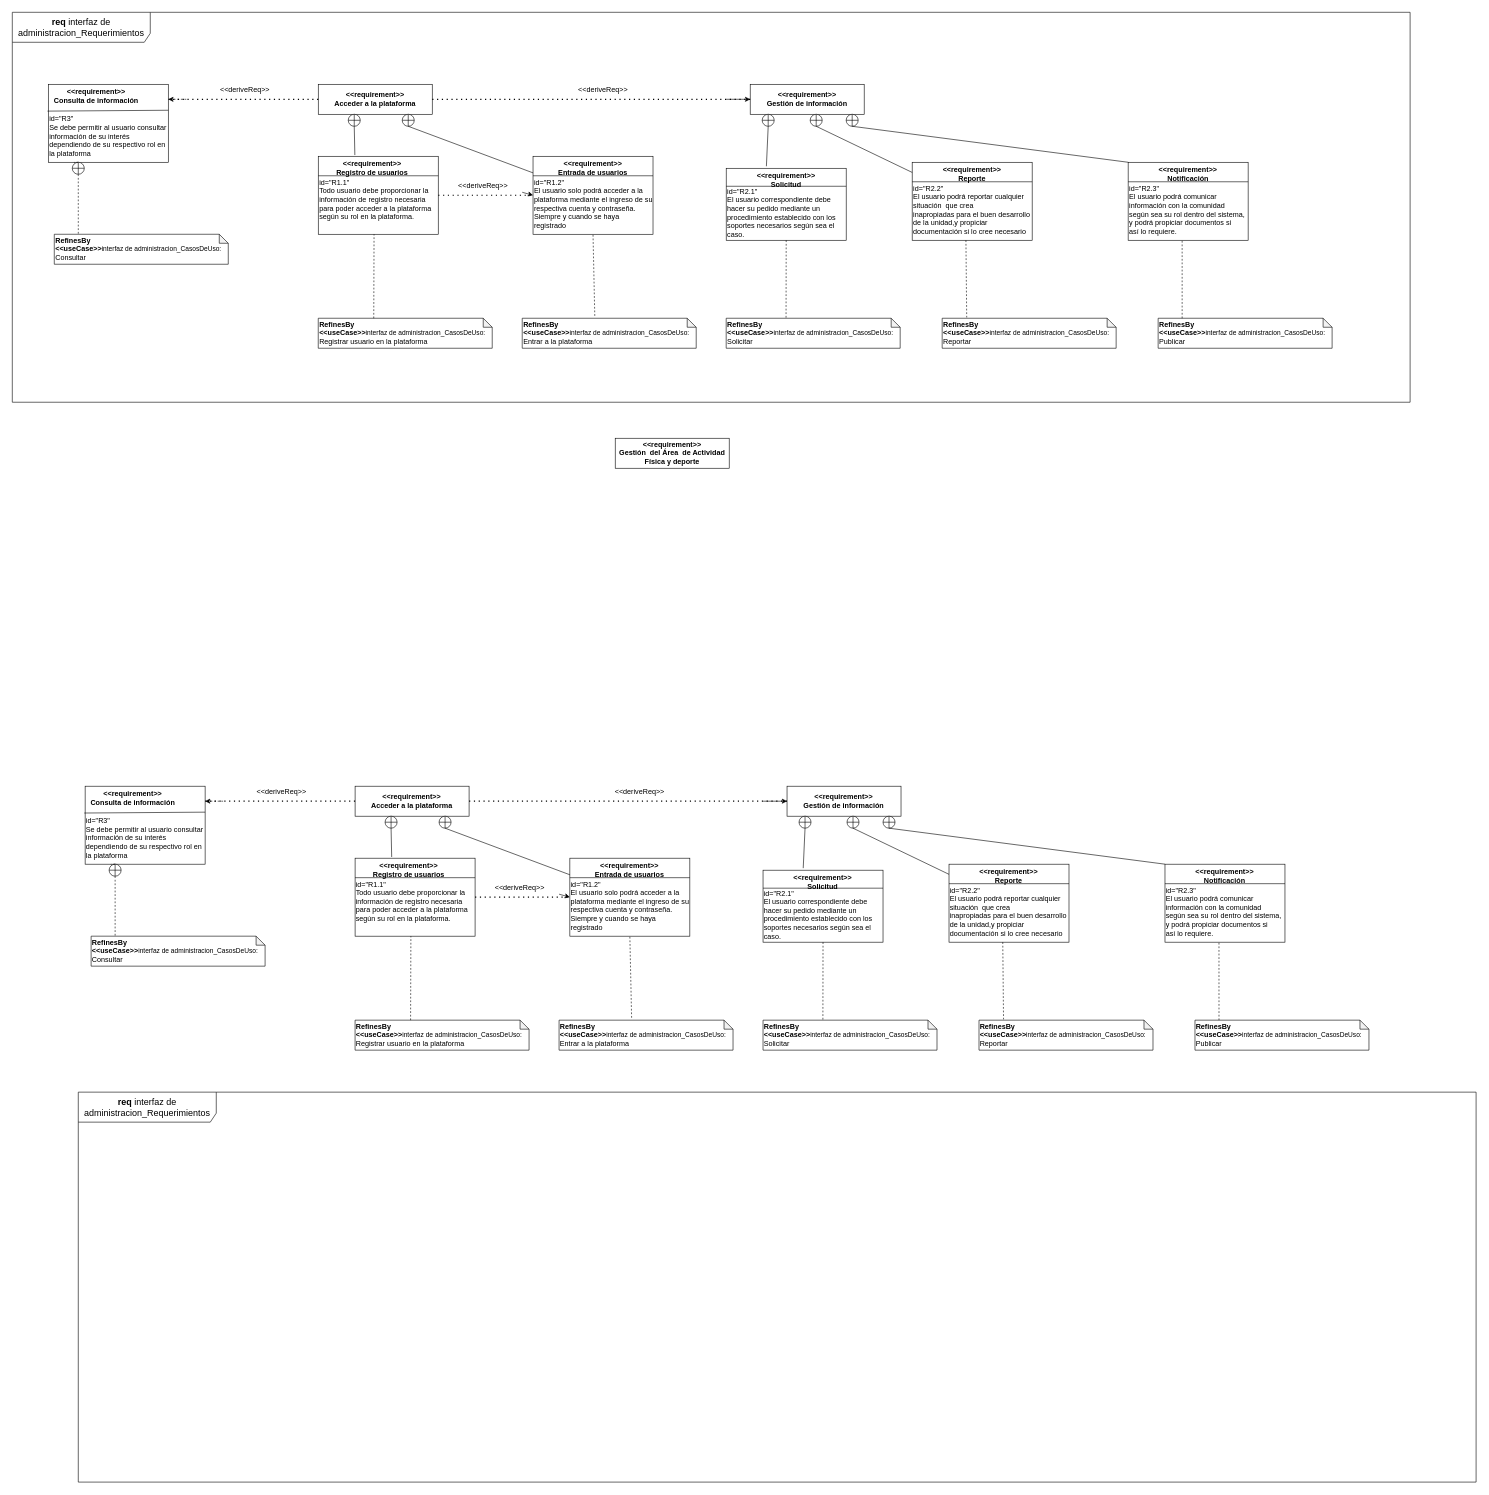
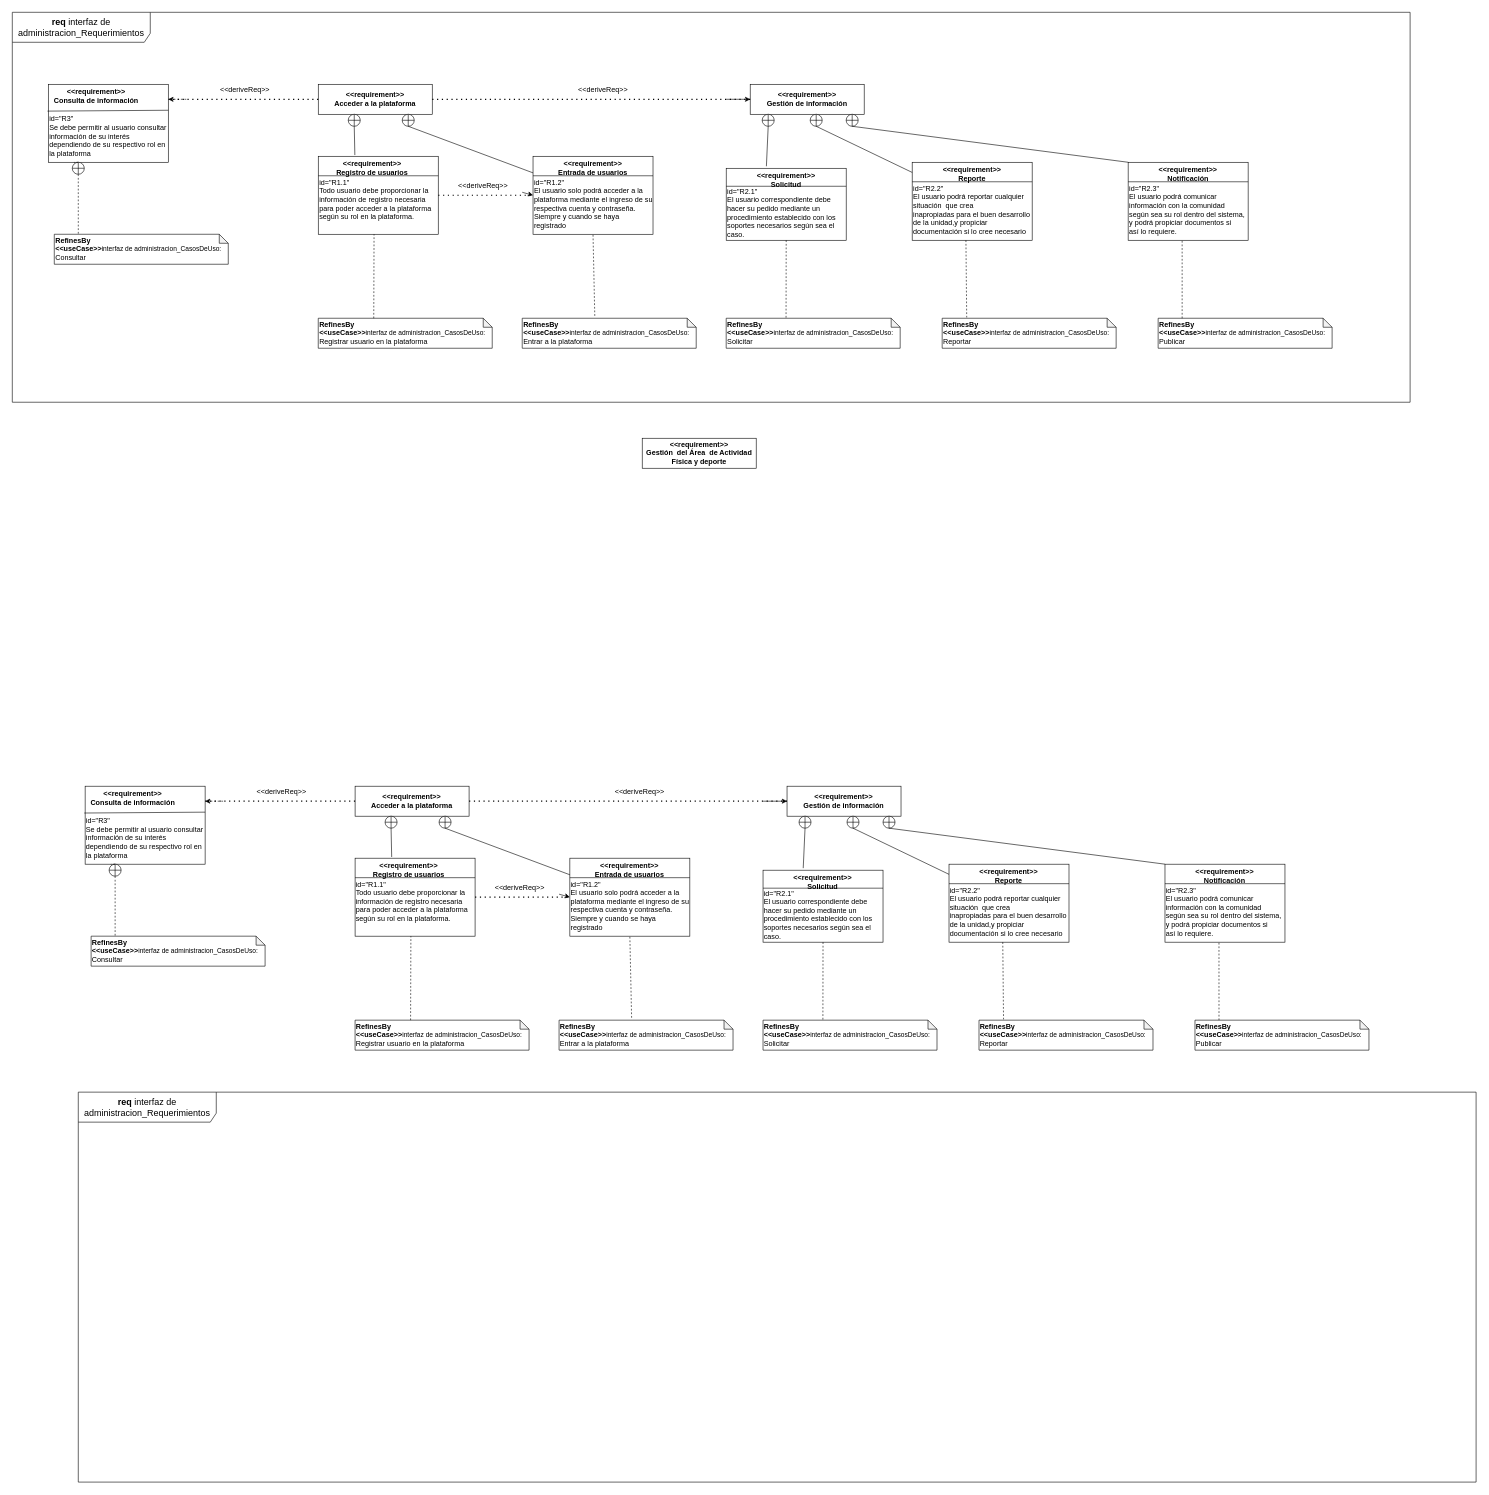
node "<<requirement>> Gestión del Área de Actividad Física y deporte": moved (672, 453) -> (699, 453)
